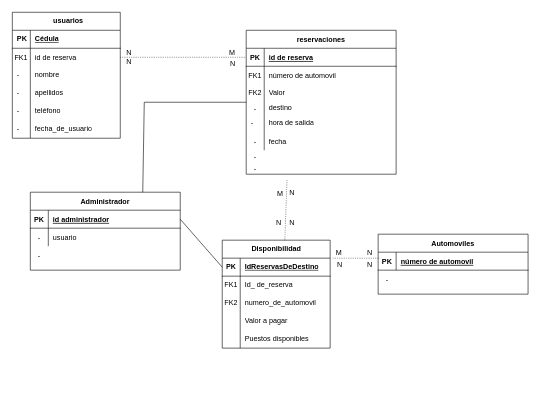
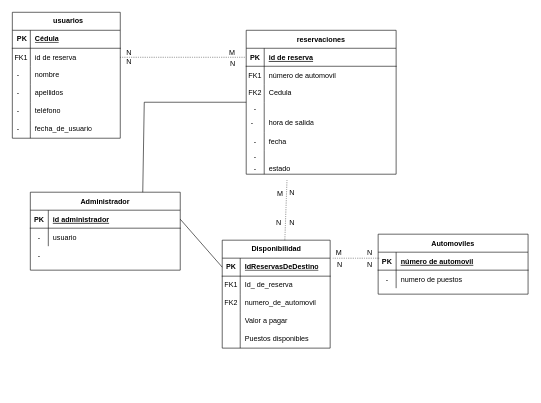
node "Valor": label "Valor" -> "Cedula"
node "destino": removed
node "estado": added
node "numero de puestos": added
